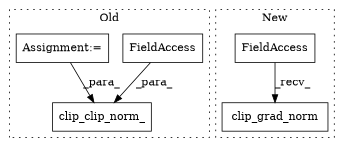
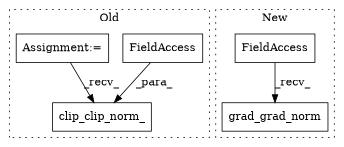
edge "Assignment:=" -> "clip_clip_norm_": label "_para_" -> "_recv_"
node "clip_grad_norm": label "clip_grad_norm" -> "grad_grad_norm"
